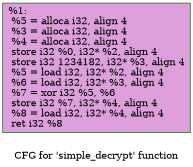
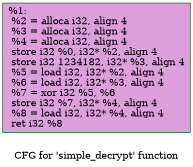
node "%1:": text "%5 = alloca i32, align 4" -> "%2 = alloca i32, align 4"
